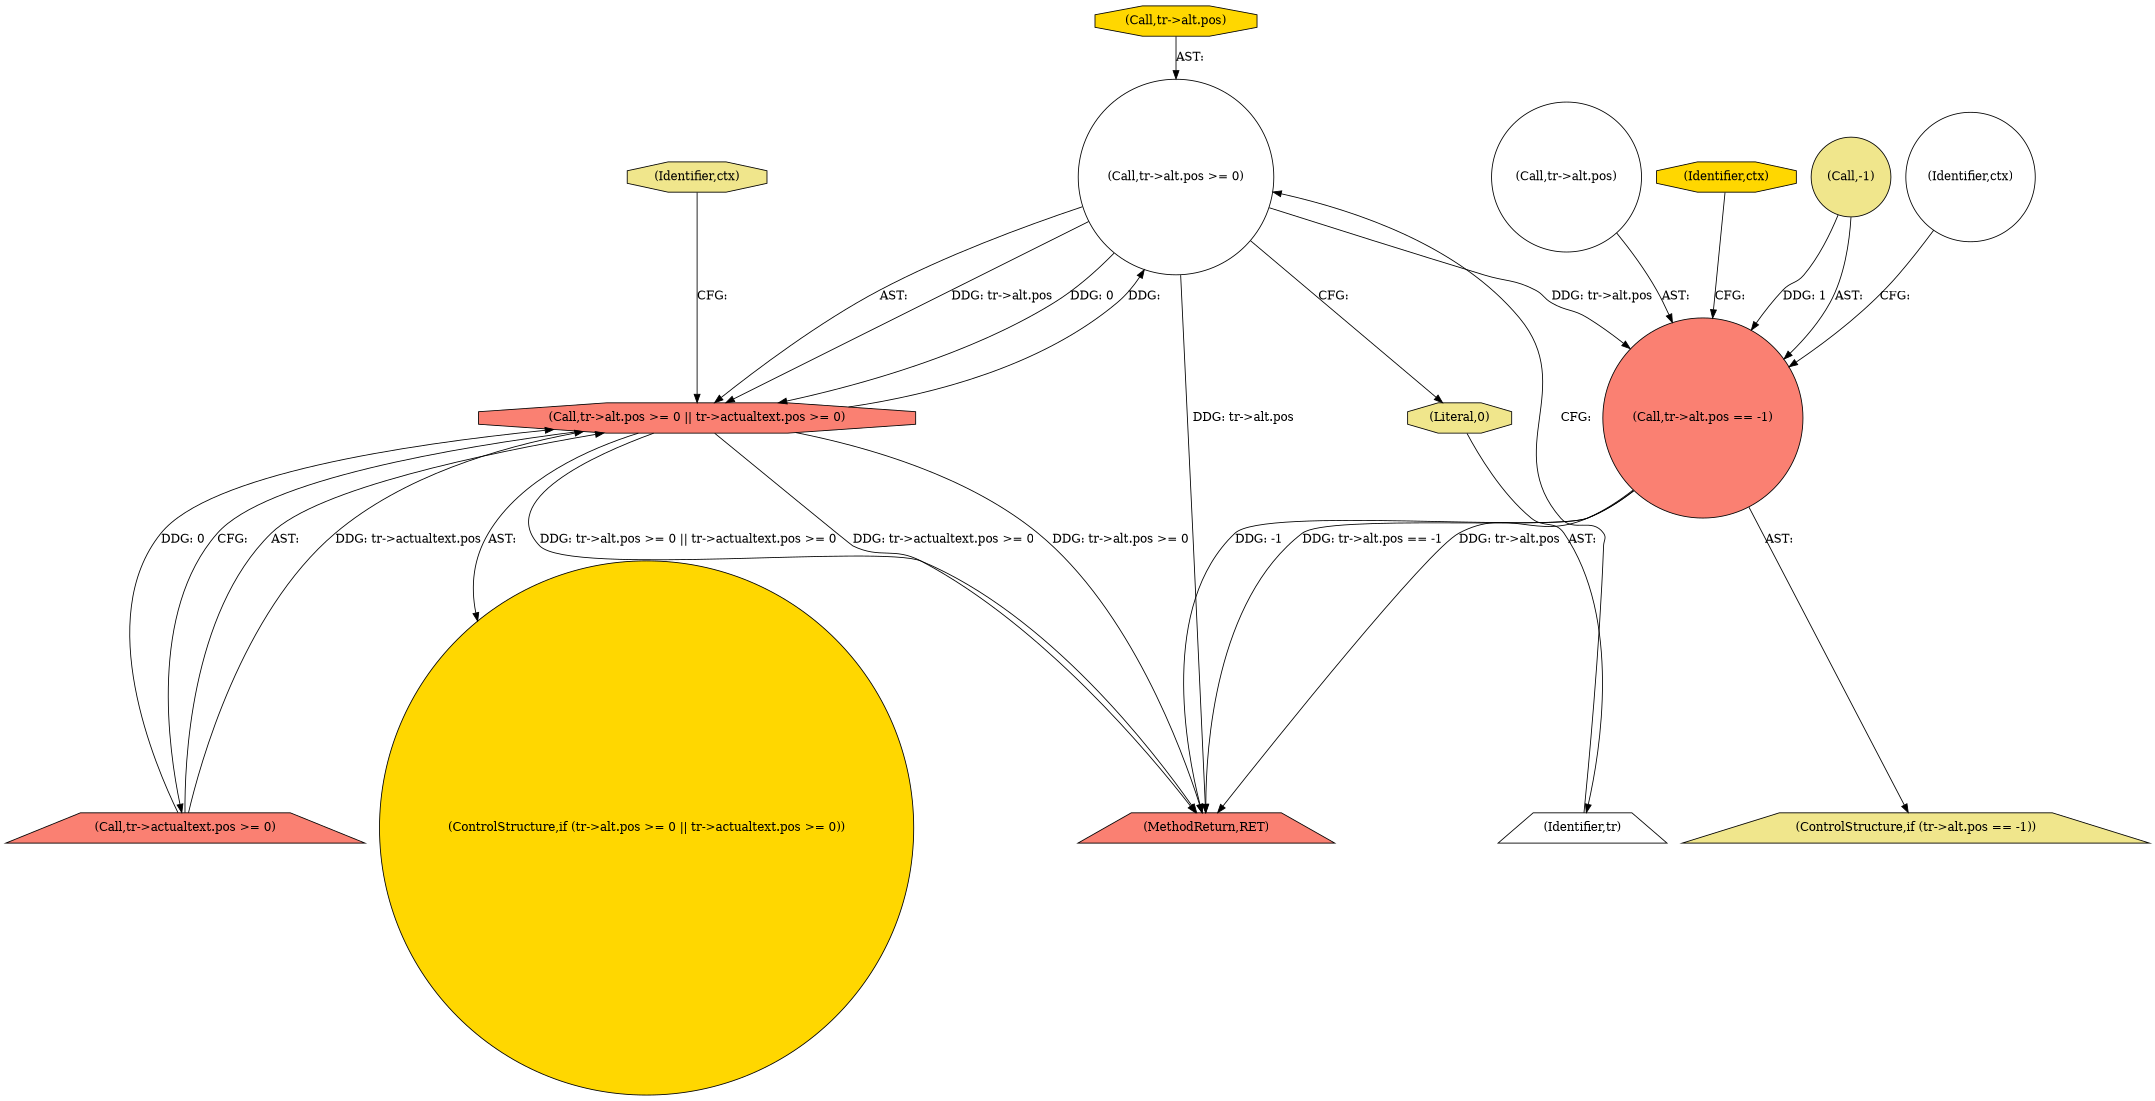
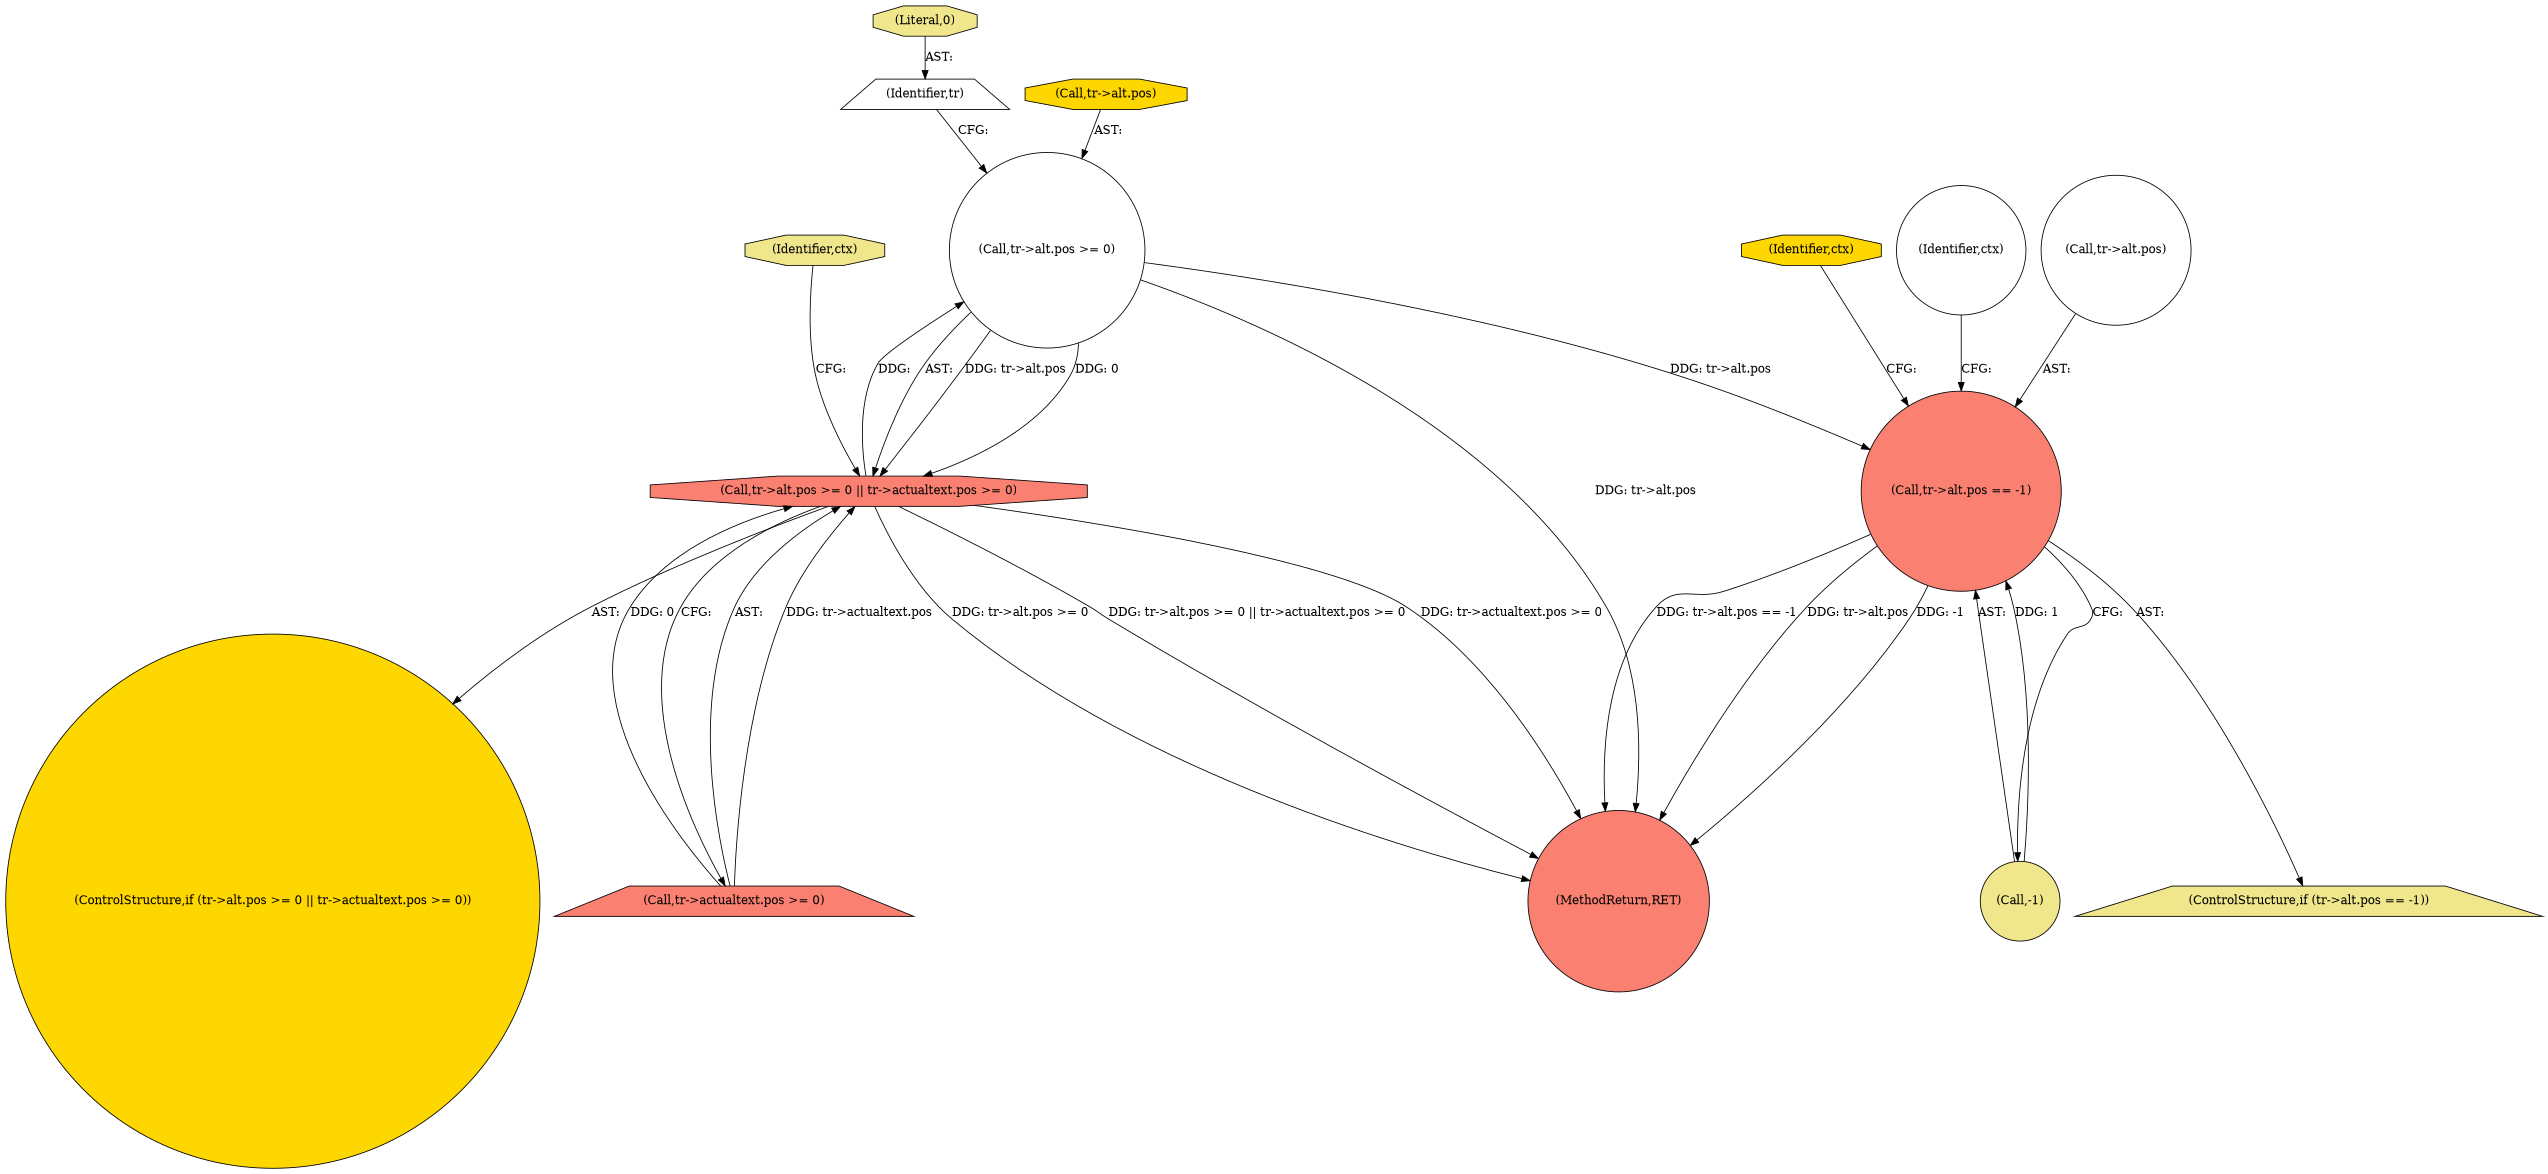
edge "(Call,tr->alt.pos >= 0)" -> "(Literal,0)": removed, label "CFG:"
edge "(Call,tr->alt.pos == -1)" -> "(Call,-1)": added, label "CFG:"
node "(MethodReturn,RET)": shape trapezium -> circle
